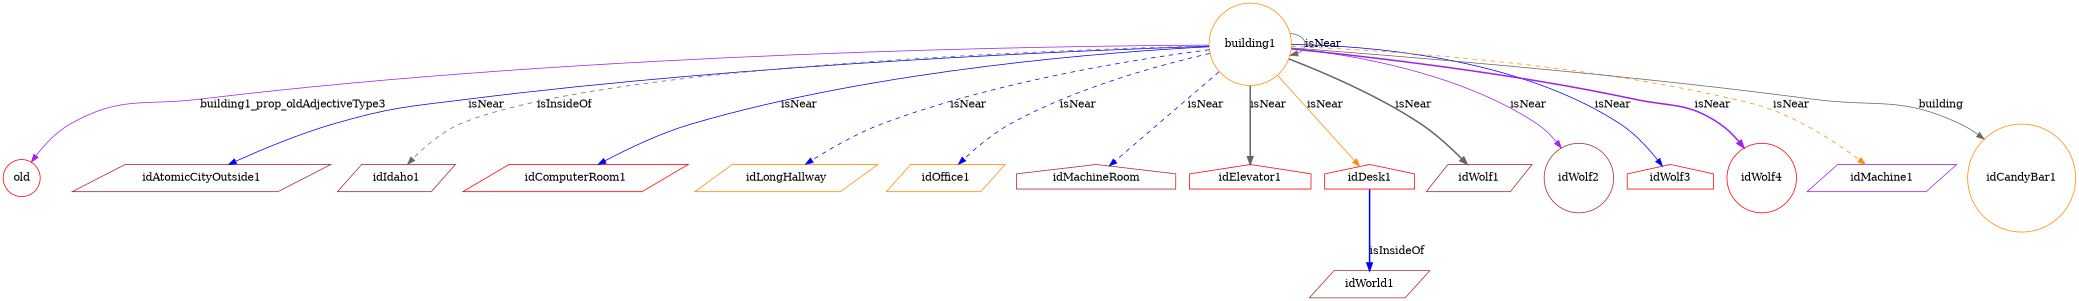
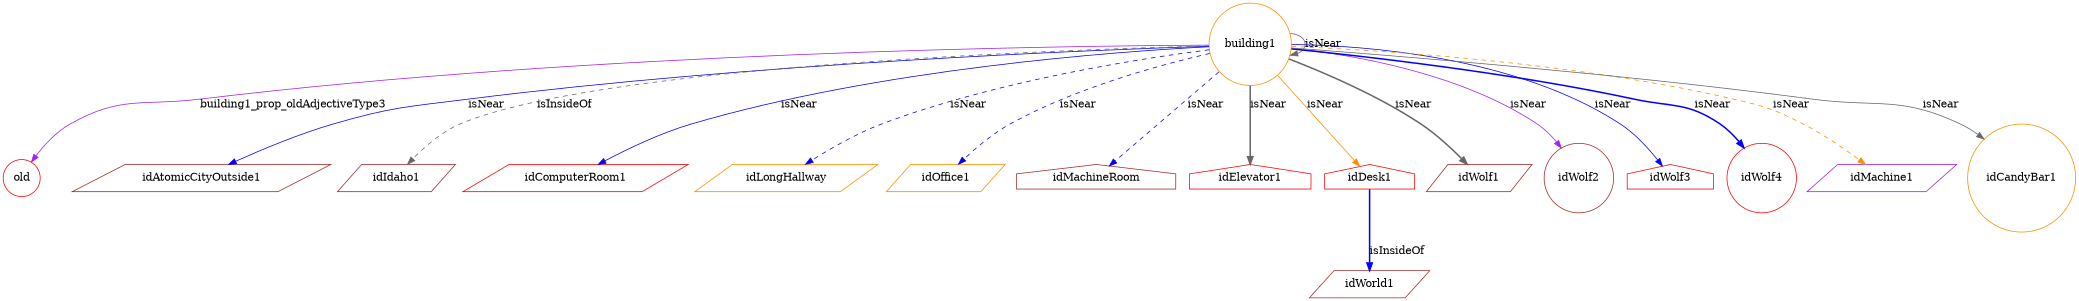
edge "building1" -> "idWolf4": color purple -> blue
edge "building1" -> "idCandyBar1": label "building" -> "isNear"
